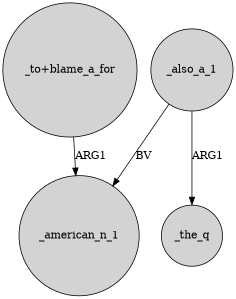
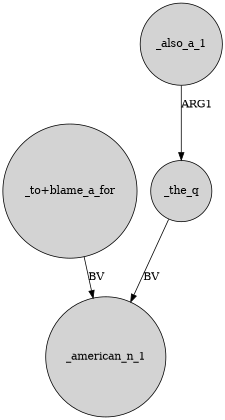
edge "_also_a_1" -> "_american_n_1": now "_the_q" -> "_american_n_1"
edge "_to+blame_a_for" -> "_american_n_1": label "ARG1" -> "BV"
